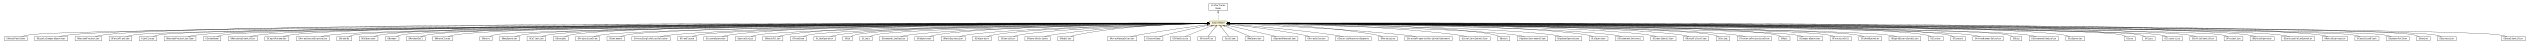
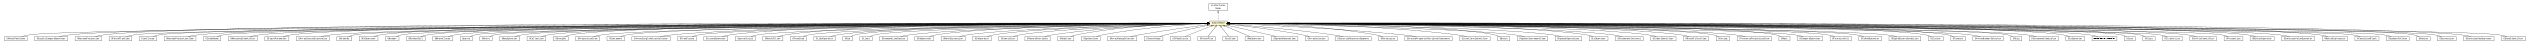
node "Oparse": added
node "OUpdateItem": added
node "OBooleanExpression": added
node "OContainsKeyOperator": added
